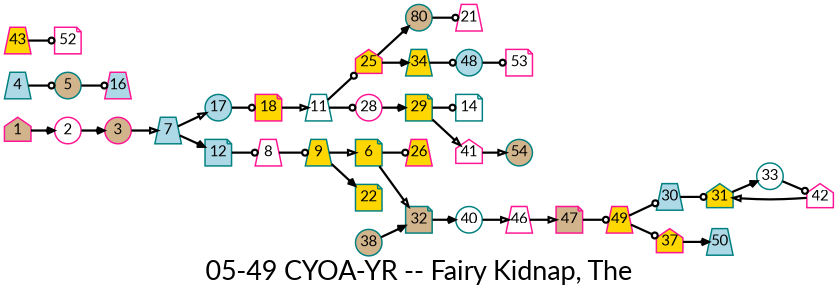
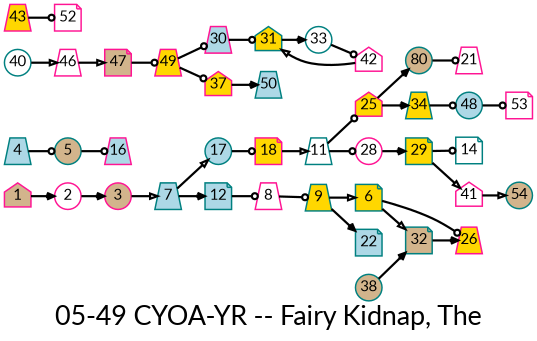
node "30": color teal -> deeppink
node "22": fillcolor gold -> lightblue
edge "32" -> "40": now "32" -> "26"
